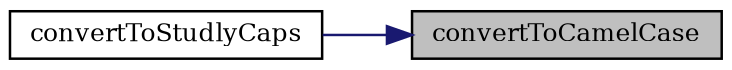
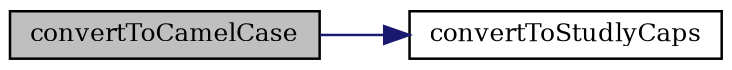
edge "convertToStudlyCaps" -> "convertToCamelCase": reversed
